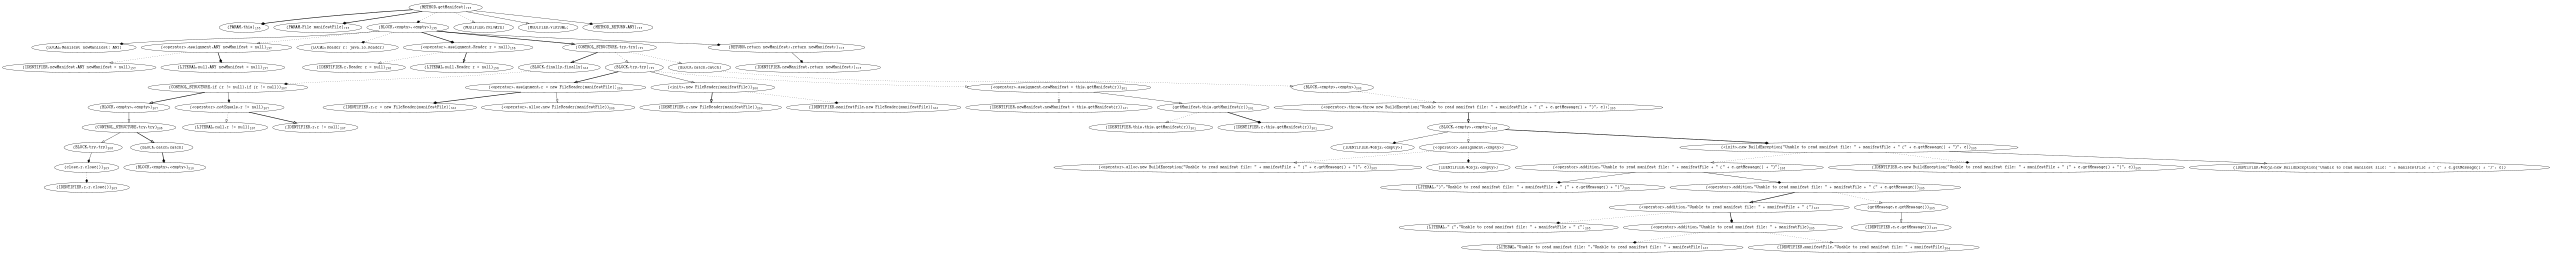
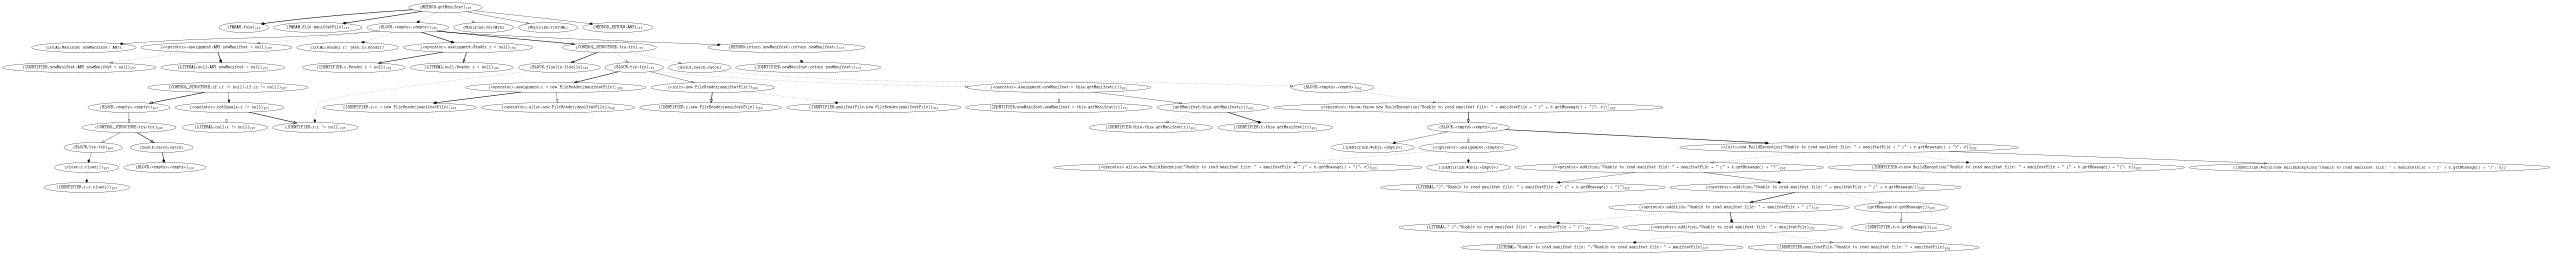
edge "(RETURN,return newManifest;,return newManifest;)" -> "(IDENTIFIER,newManifest,return newManifest;)": style solid -> dotted
edge "(<operator>.assignment,Reader r = null)" -> "(IDENTIFIER,r,Reader r = null)": style dotted -> bold
edge "(BLOCK,finally,finally)" -> "(CONTROL_STRUCTURE,if (r != null),if (r != null))": now "(BLOCK,finally,finally)" -> "(IDENTIFIER,r,r != null)"
